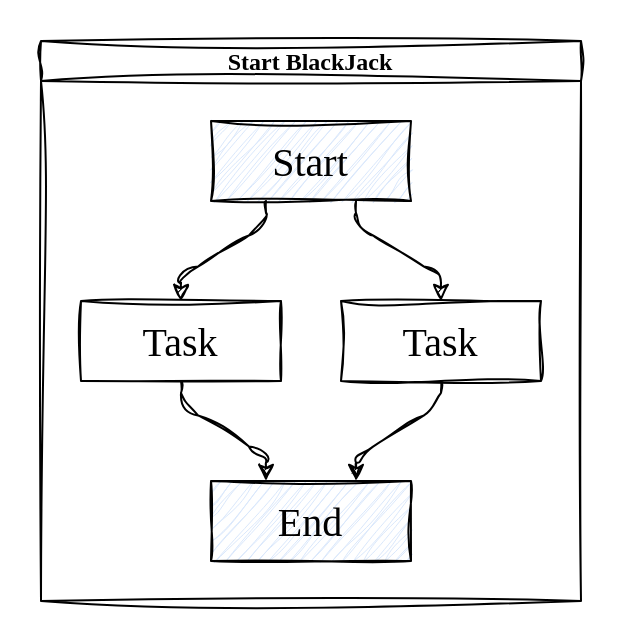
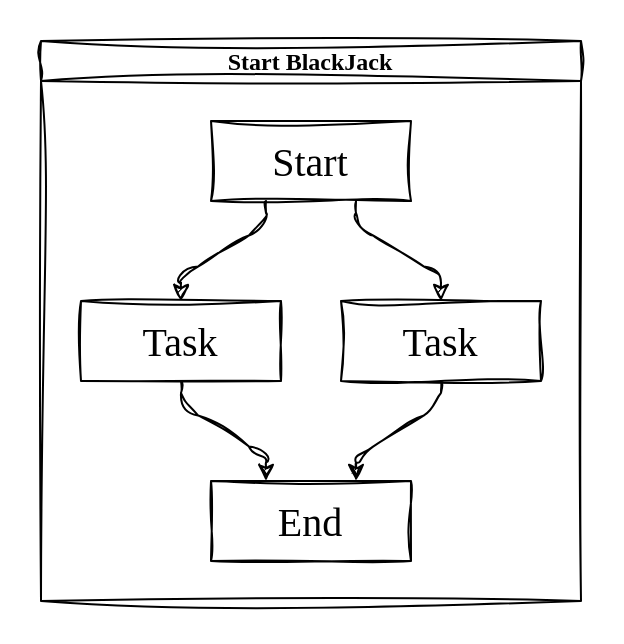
node "Start": fillcolor #dae8fc -> #ffffff
node "End": fillcolor #dae8fc -> #ffffff
